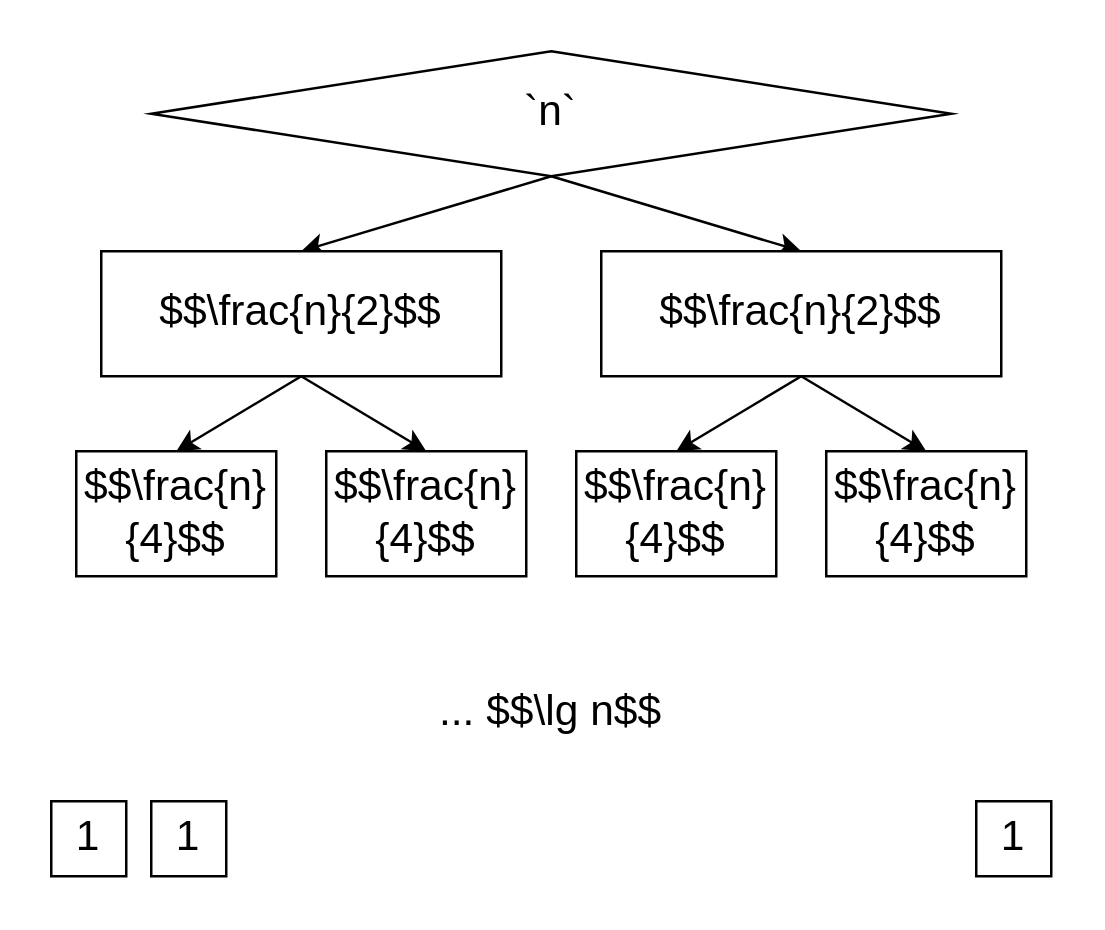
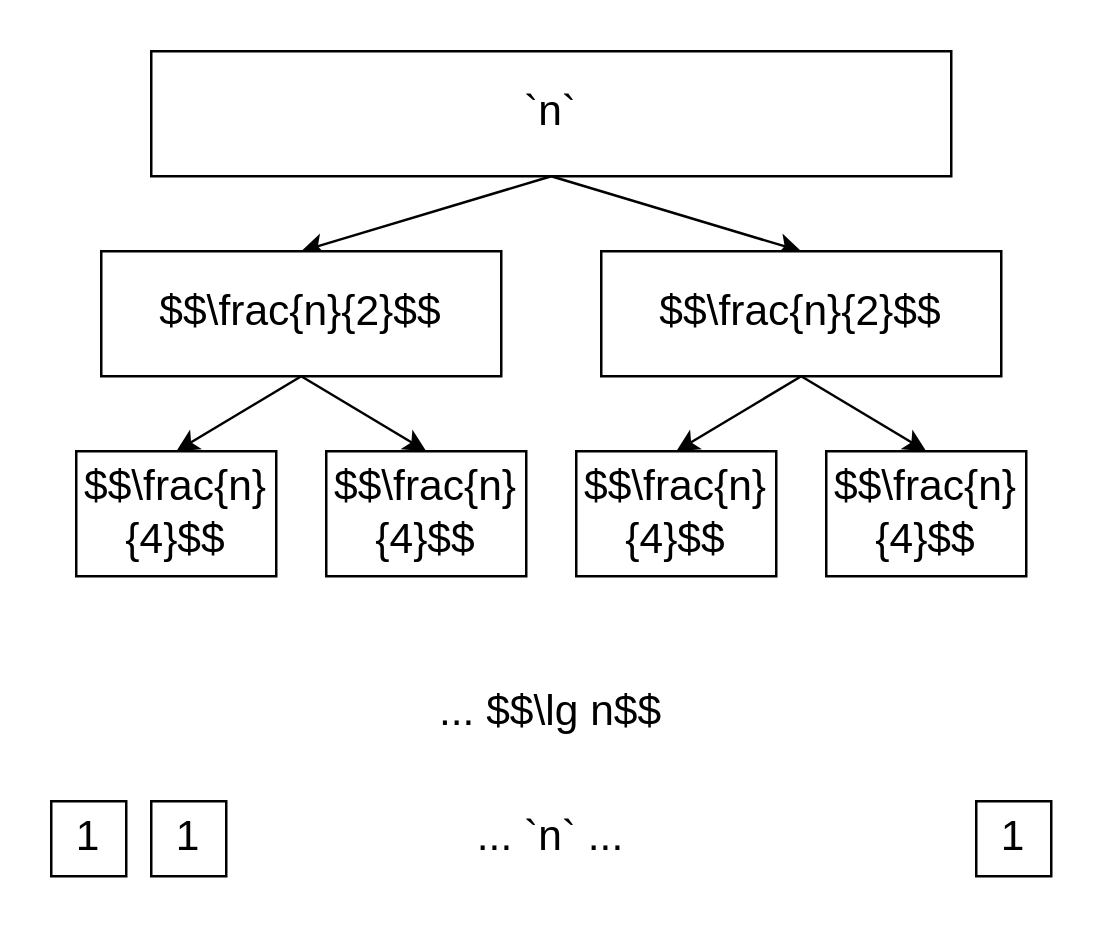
node "`n`": shape diamond -> rectangle
node "... `n` ...": added
